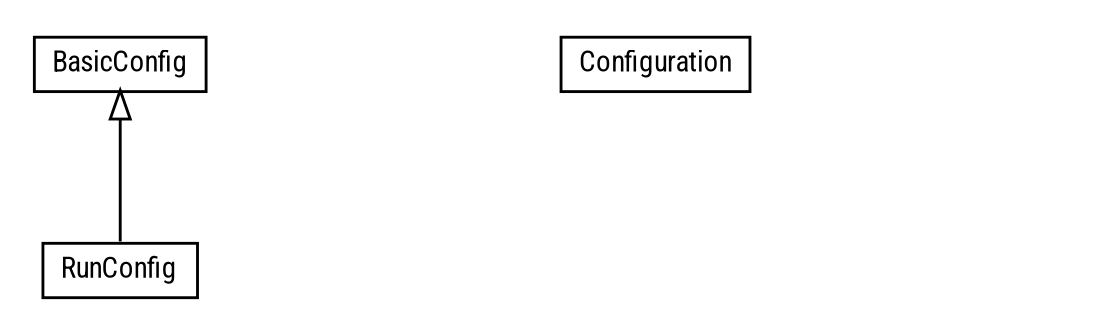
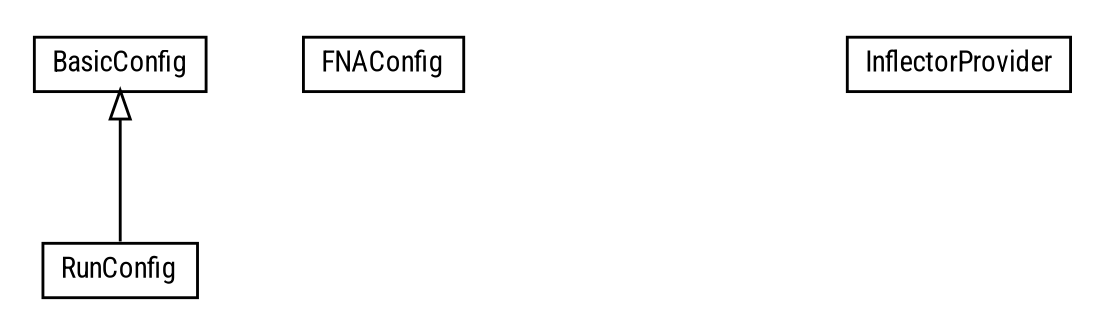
node "FNAConfig": added
node "Configuration": removed
node "InflectorProvider": added
